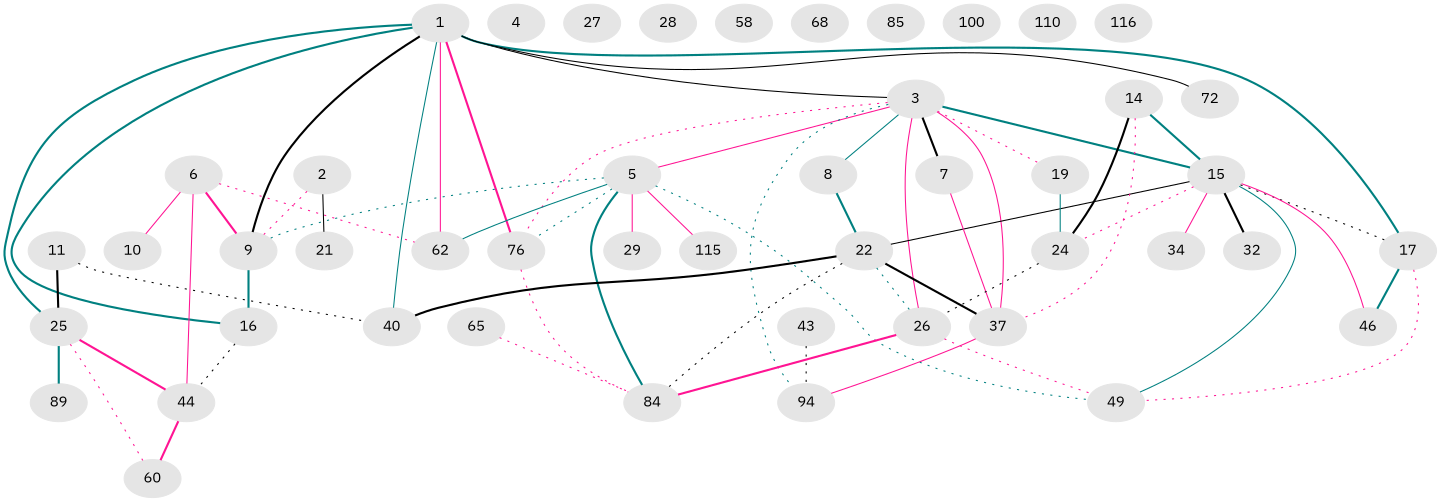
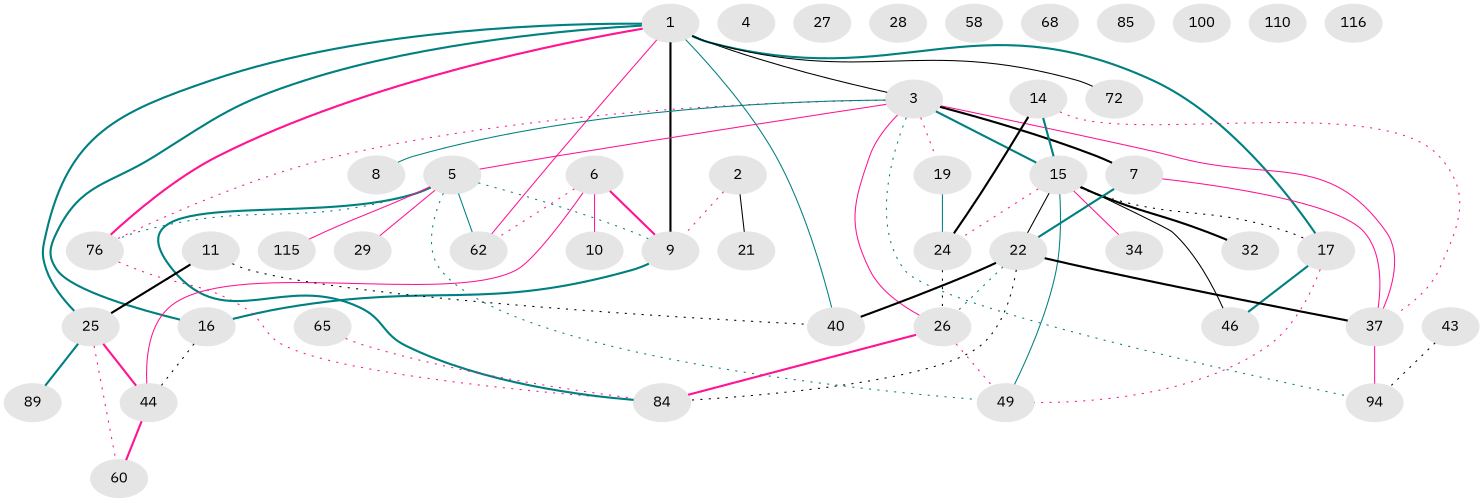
edge "8" -- "22": now "7" -- "22"
edge "15" -- "46": color deeppink -> black
